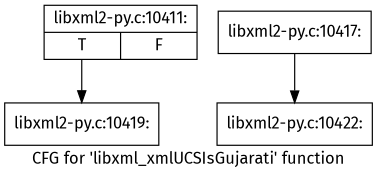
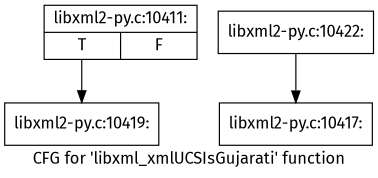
edge "libxml2-py.c:10417:" -> "libxml2-py.c:10422:": reversed
